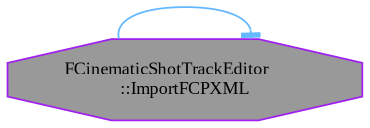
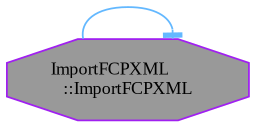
node "FCinematicShotTrackEditor ::ImportFCPXML": label "FCinematicShotTrackEditor ::ImportFCPXML" -> "ImportFCPXML ::ImportFCPXML"
